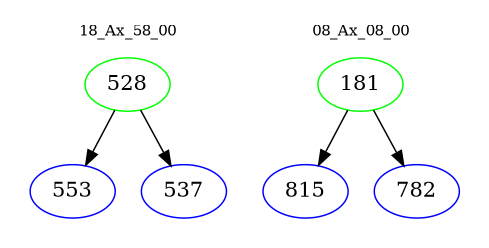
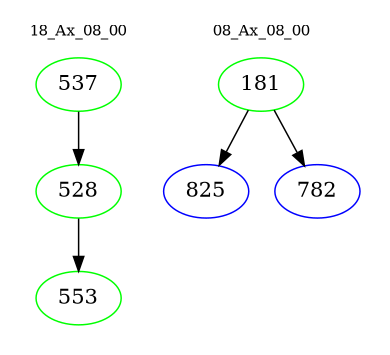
cluster "18_Ax_58_00": label "18_Ax_58_00" -> "18_Ax_08_00"
edge "528" -> "537": reversed
node "553": color blue -> green
node "537": color blue -> green
node "815": label "815" -> "825"
